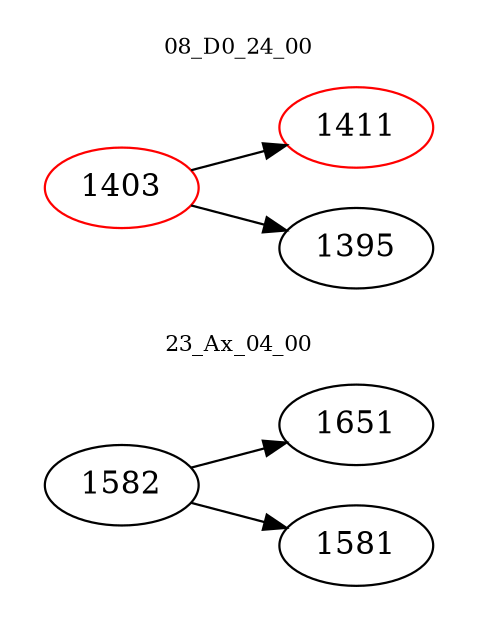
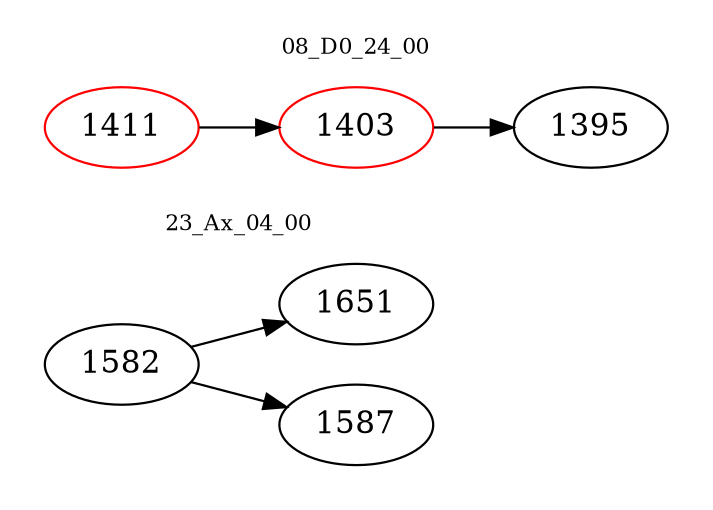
edge "1403" -> "1411": reversed
node "1581": label "1581" -> "1587"
